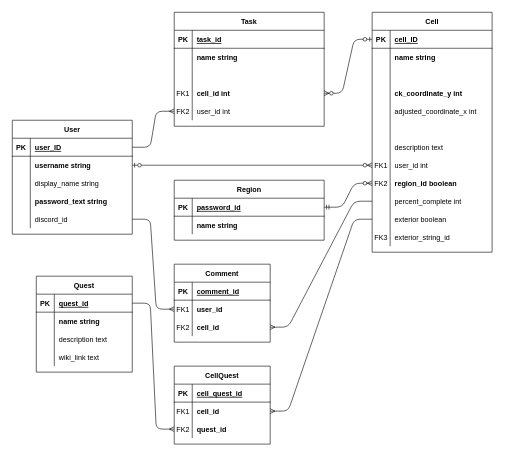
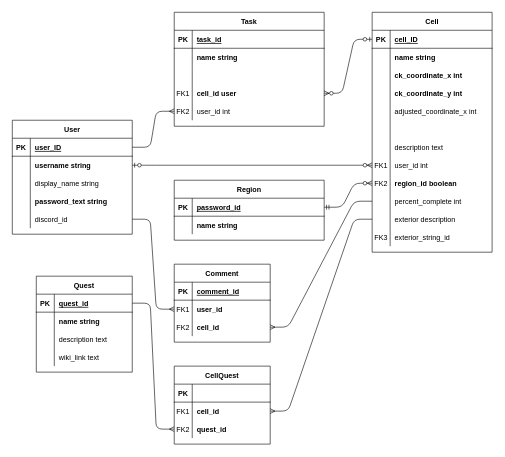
node "ck_coordinate_x int": added
node "cell_id int": label "cell_id int" -> "cell_id user"
node "exterior boolean": label "exterior boolean" -> "exterior description"
node "cell_quest_id": removed
